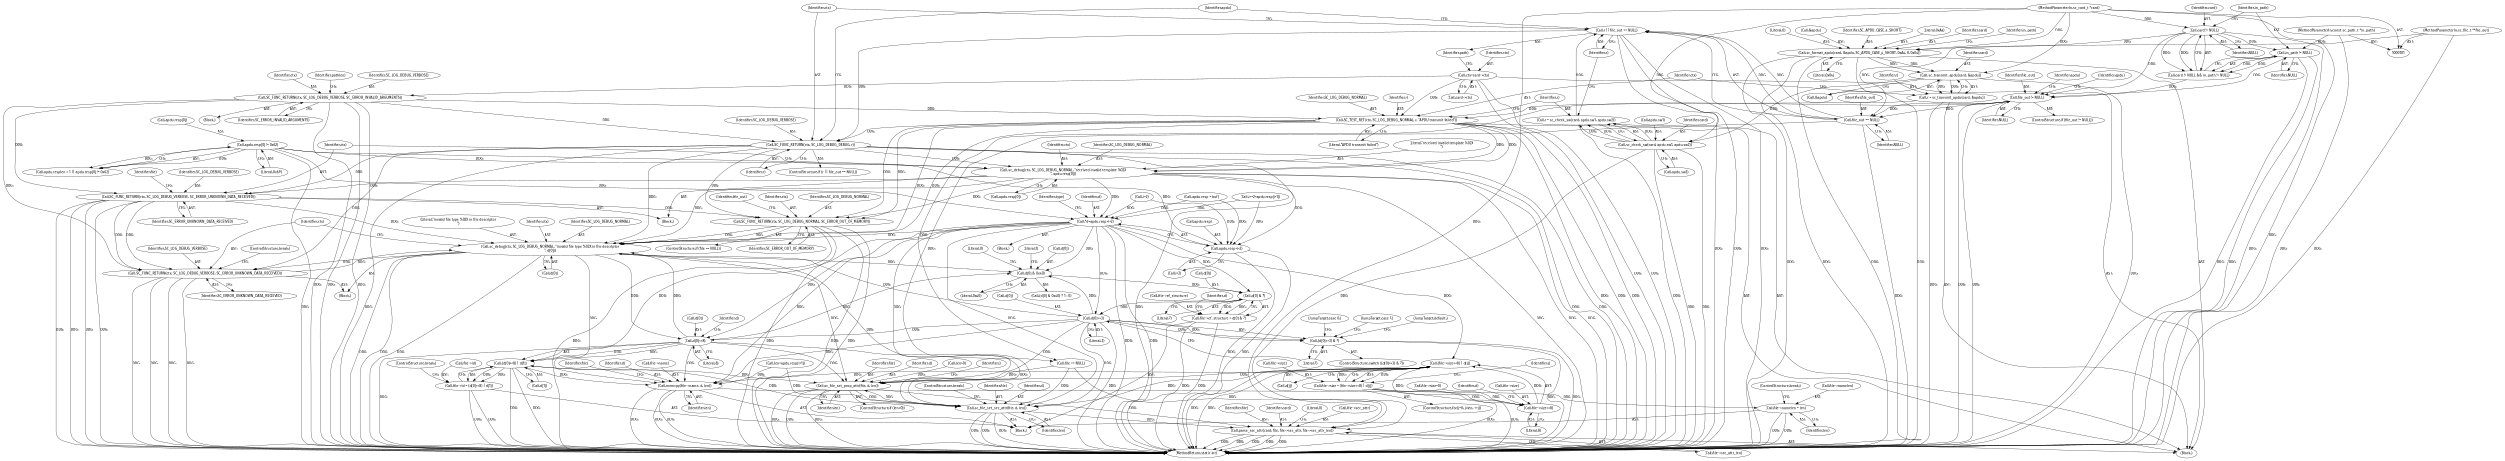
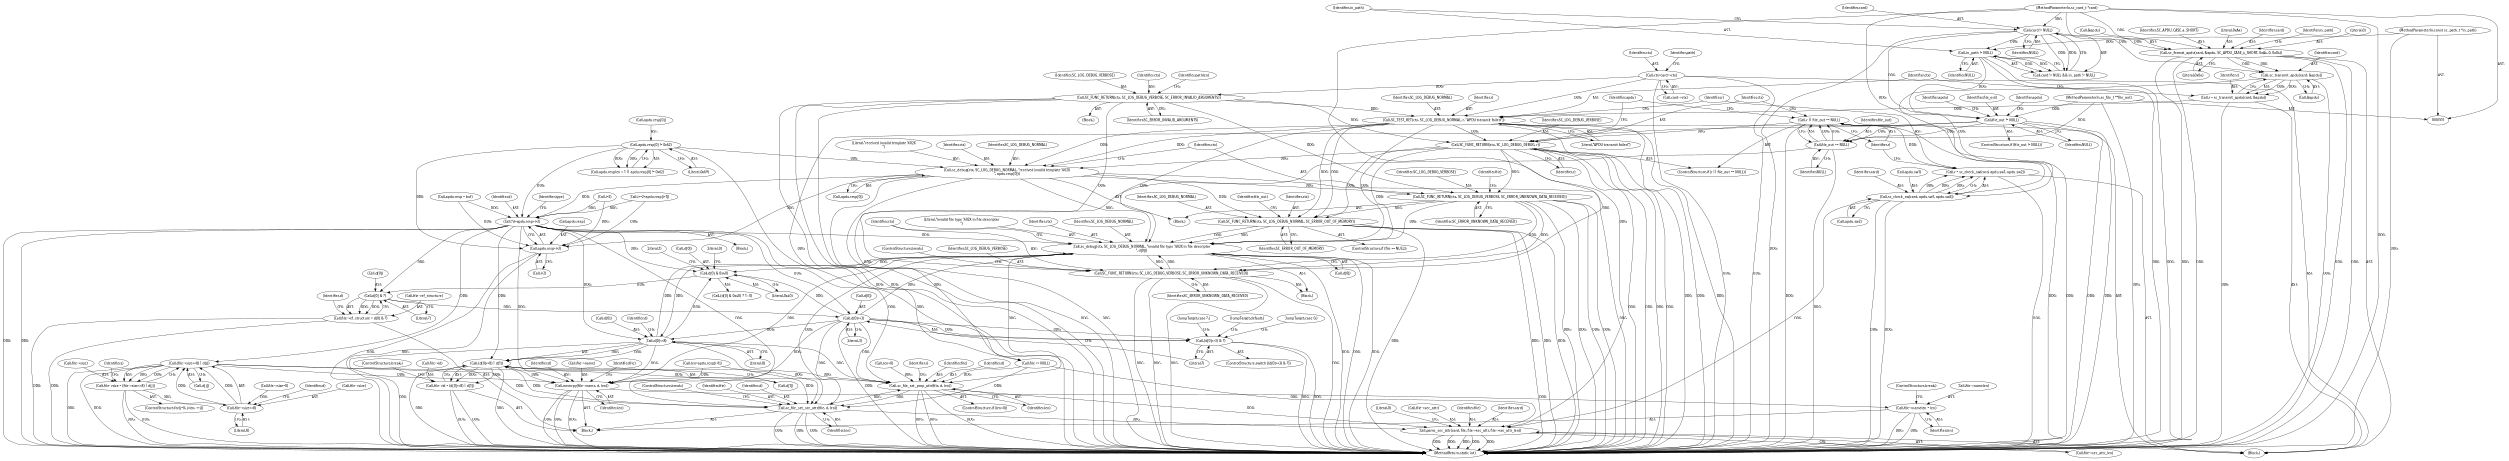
edge "(Call,r || file_out == NULL)" -> "(Identifier,path)": now "(Call,r || file_out == NULL)" -> "(ControlStructure,if (r || file_out == NULL))"
edge "(Call,card != NULL && in_path != NULL)" -> "(Call,file_out != NULL)": now "(MethodParameterIn,sc_file_t **file_out)" -> "(Call,file_out != NULL)"
